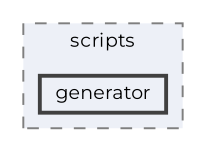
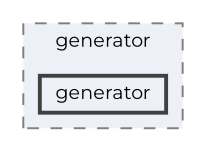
cluster "scripts": label "scripts" -> "generator"
